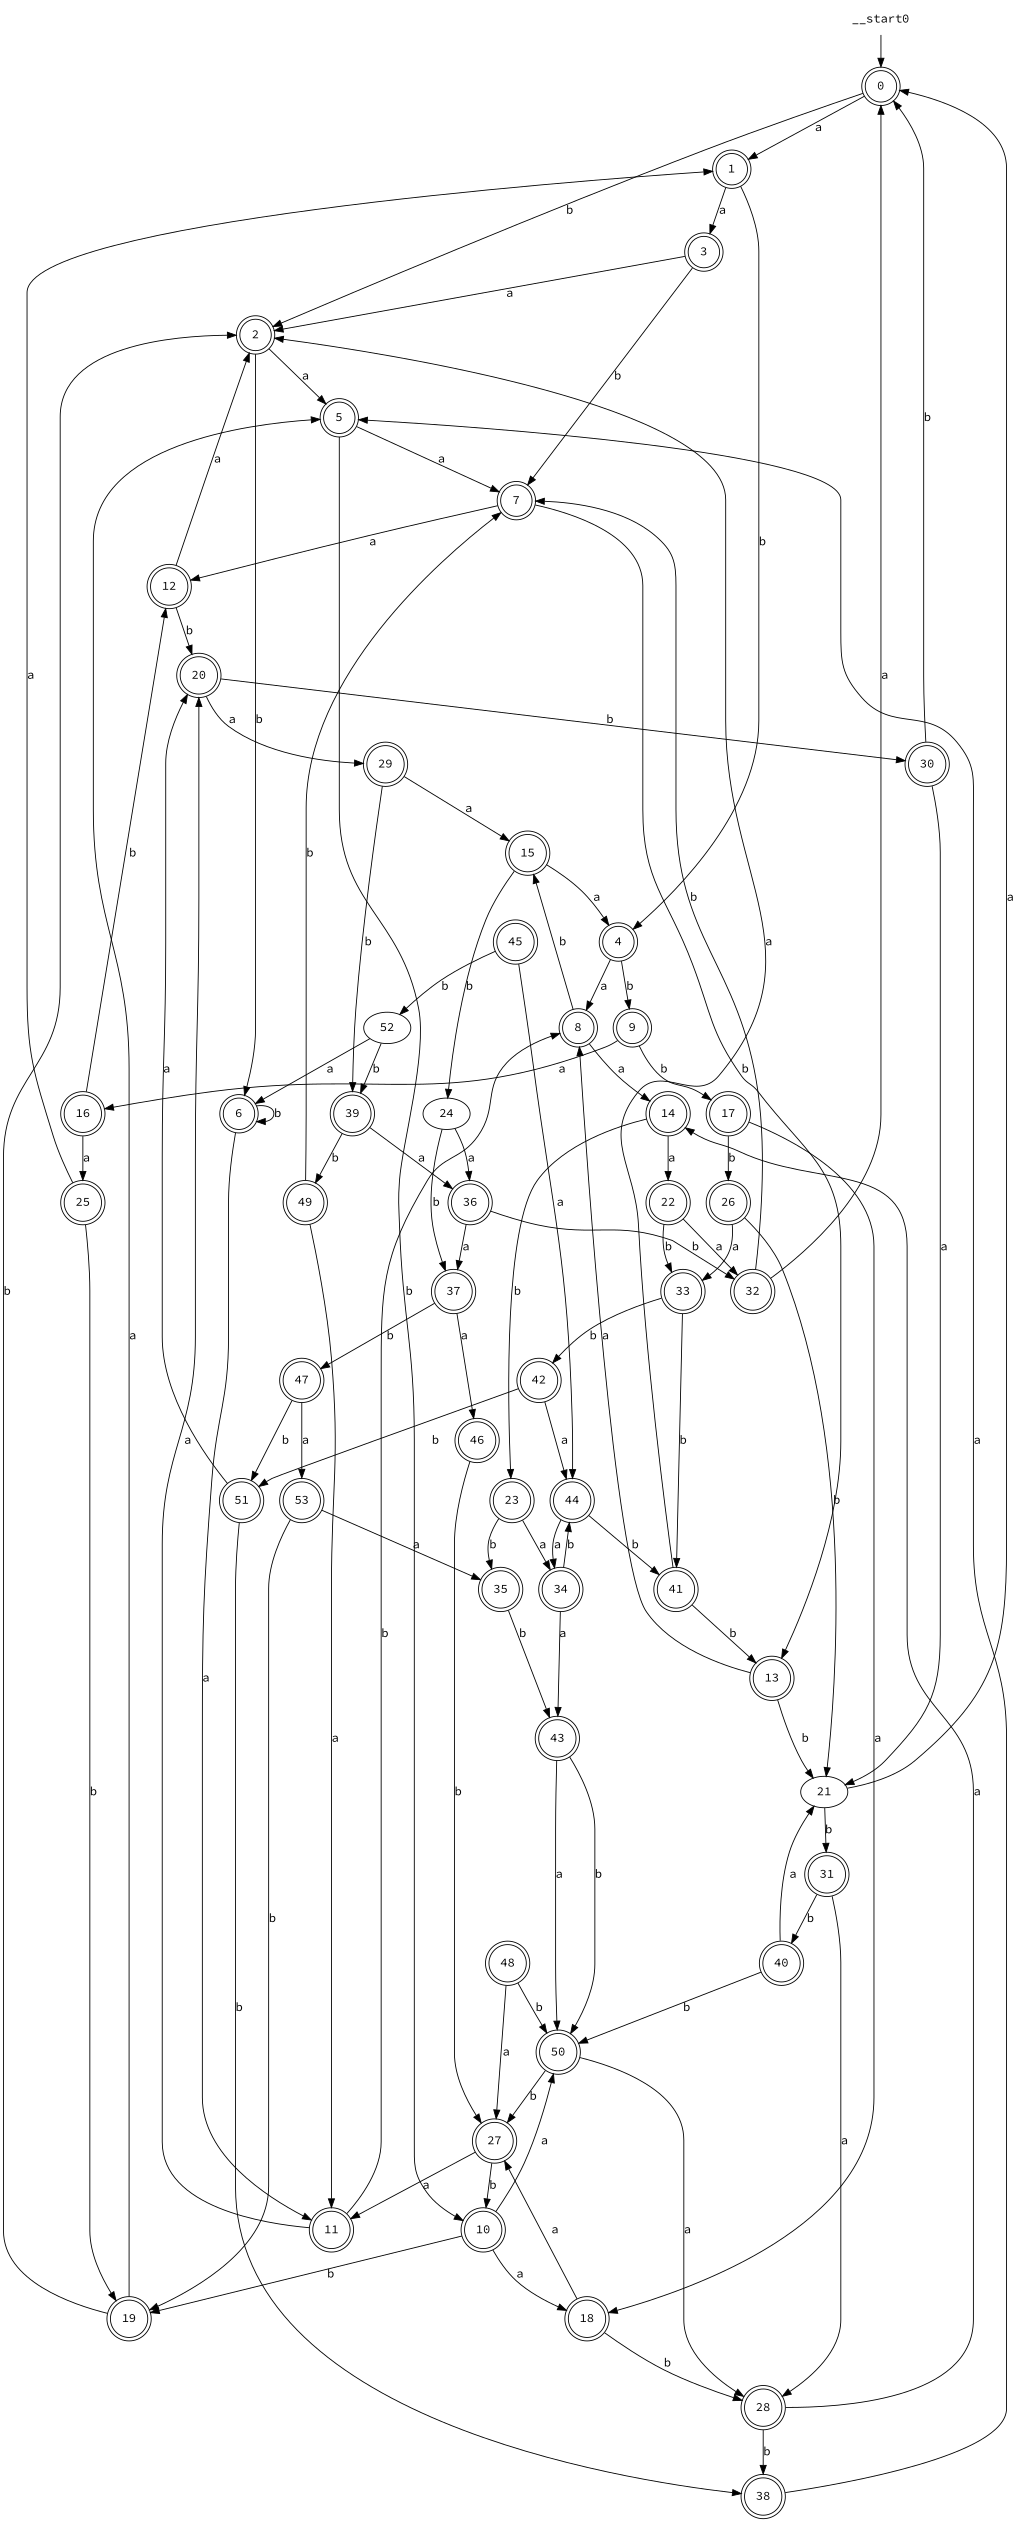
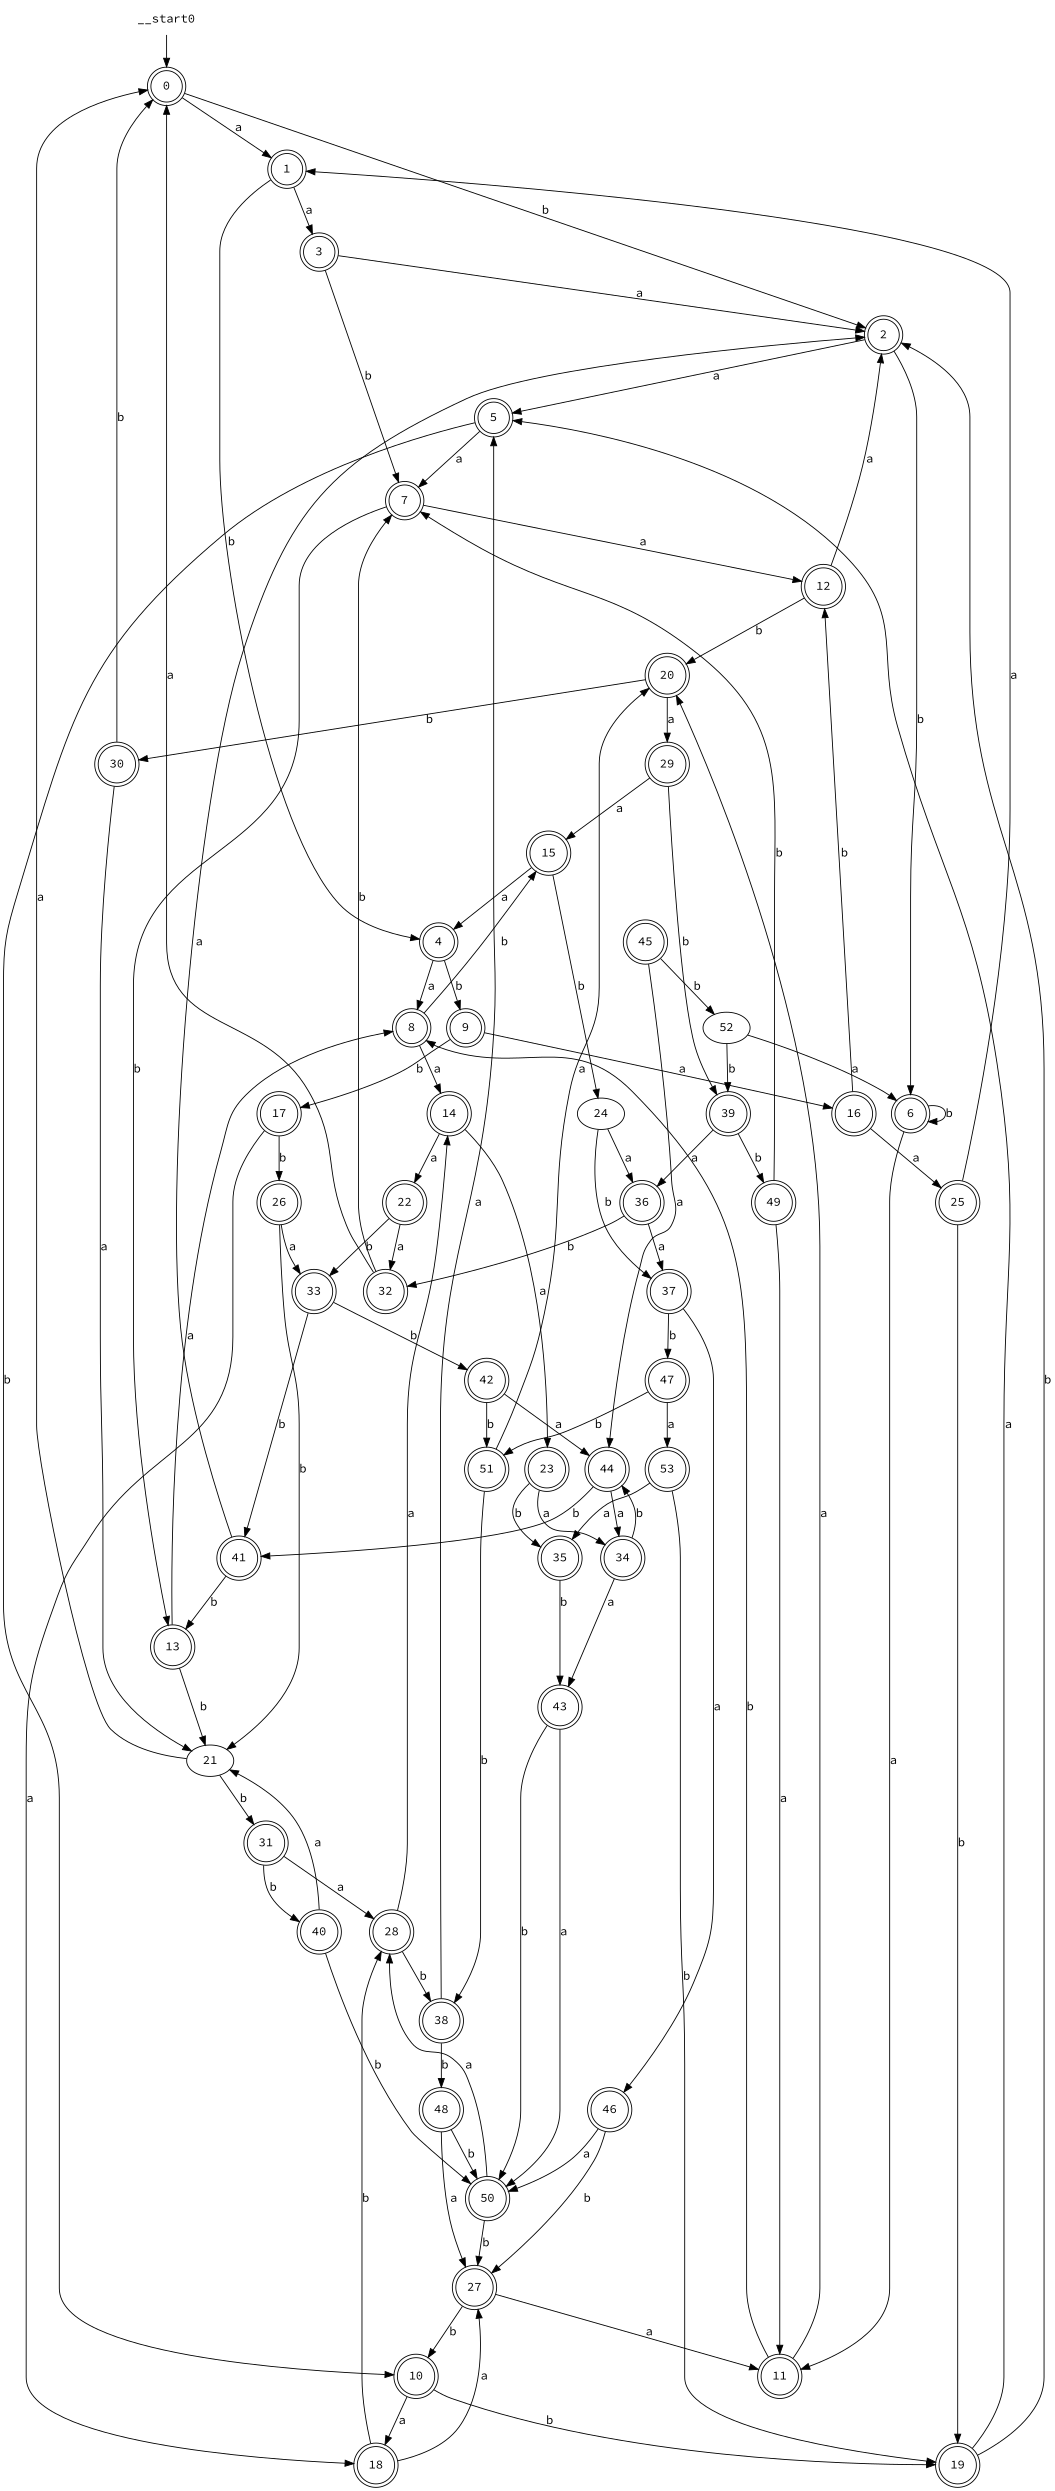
edge "14" -> "23": label "b" -> "a"
edge "38" -> "48": added, label "b"
edge "10" -> "50": now "46" -> "50"
